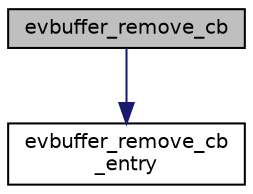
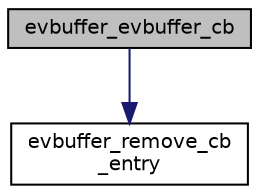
node "evbuffer_remove_cb": label "evbuffer_remove_cb" -> "evbuffer_evbuffer_cb"
